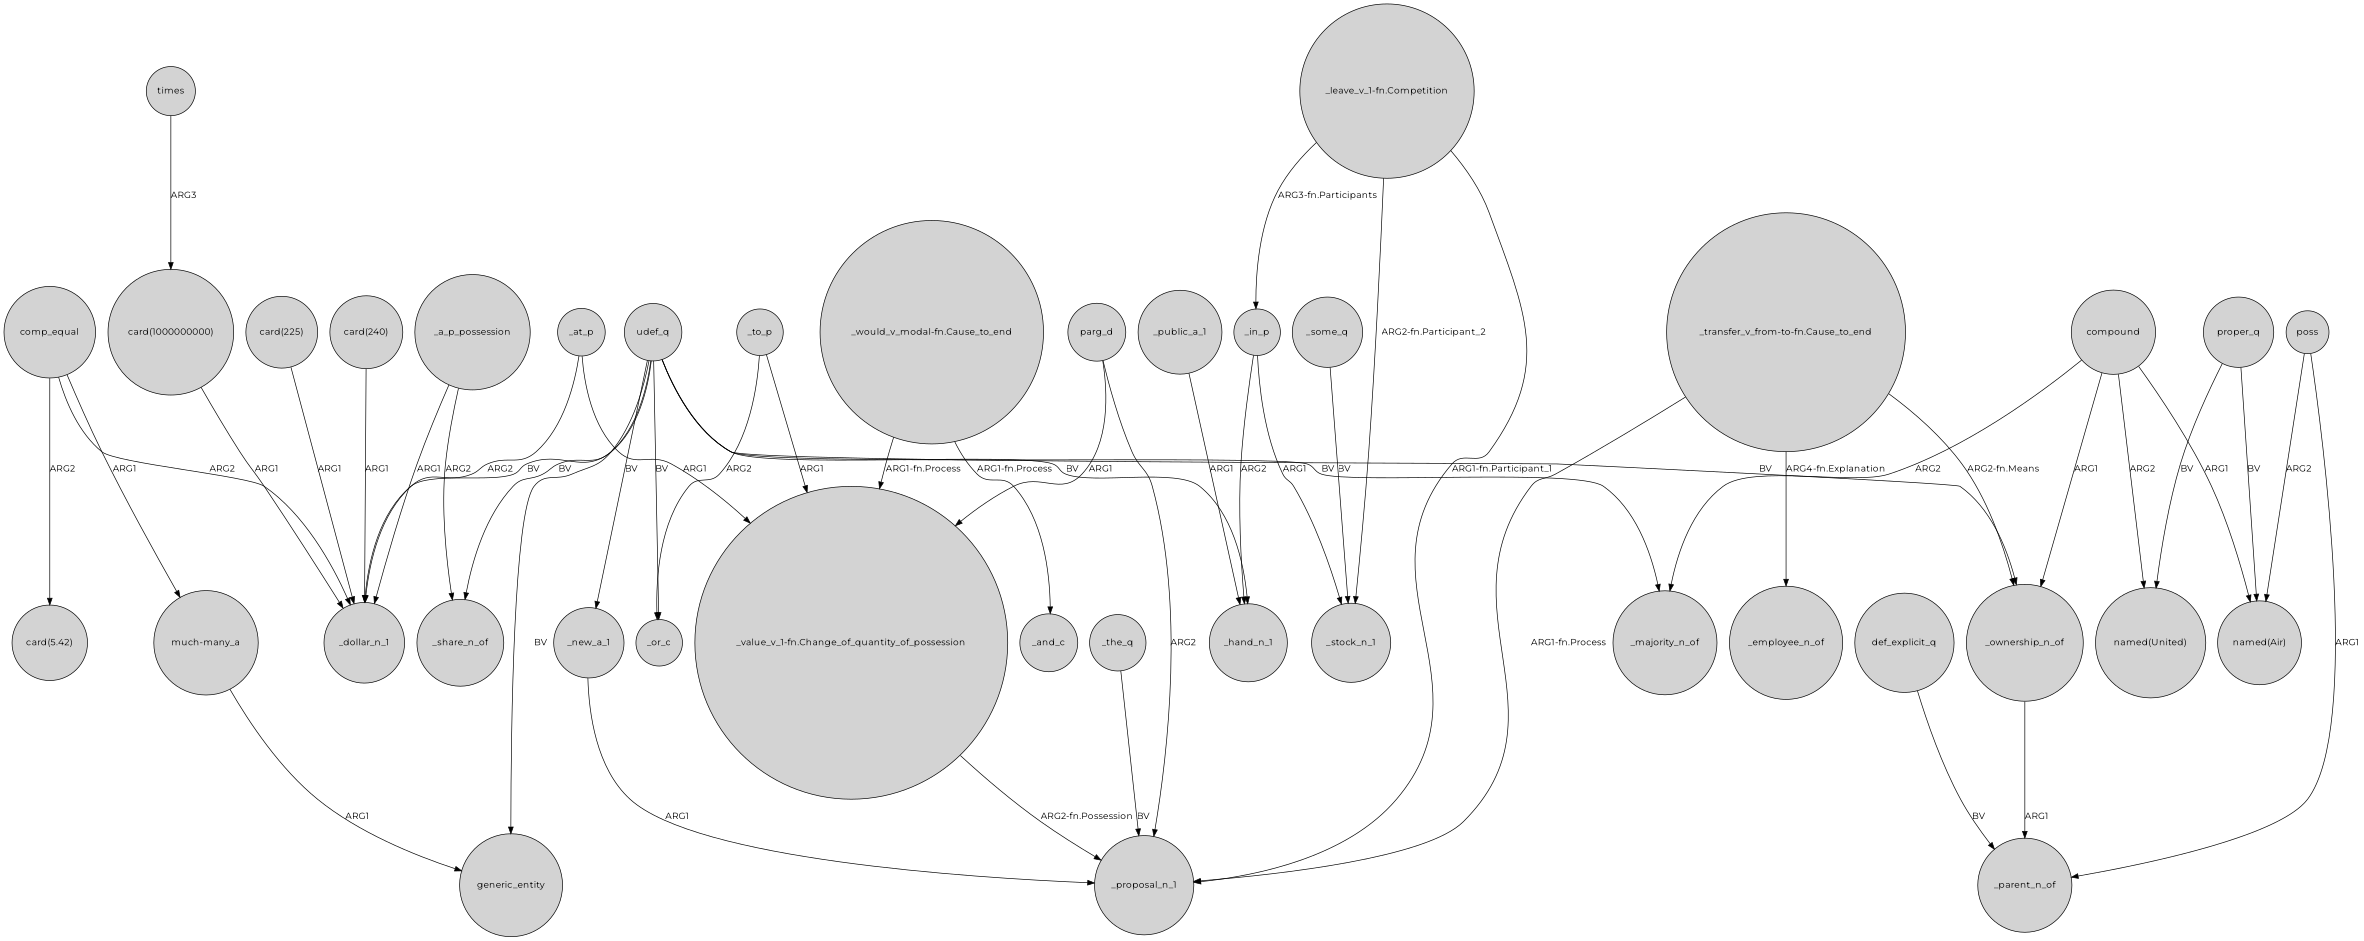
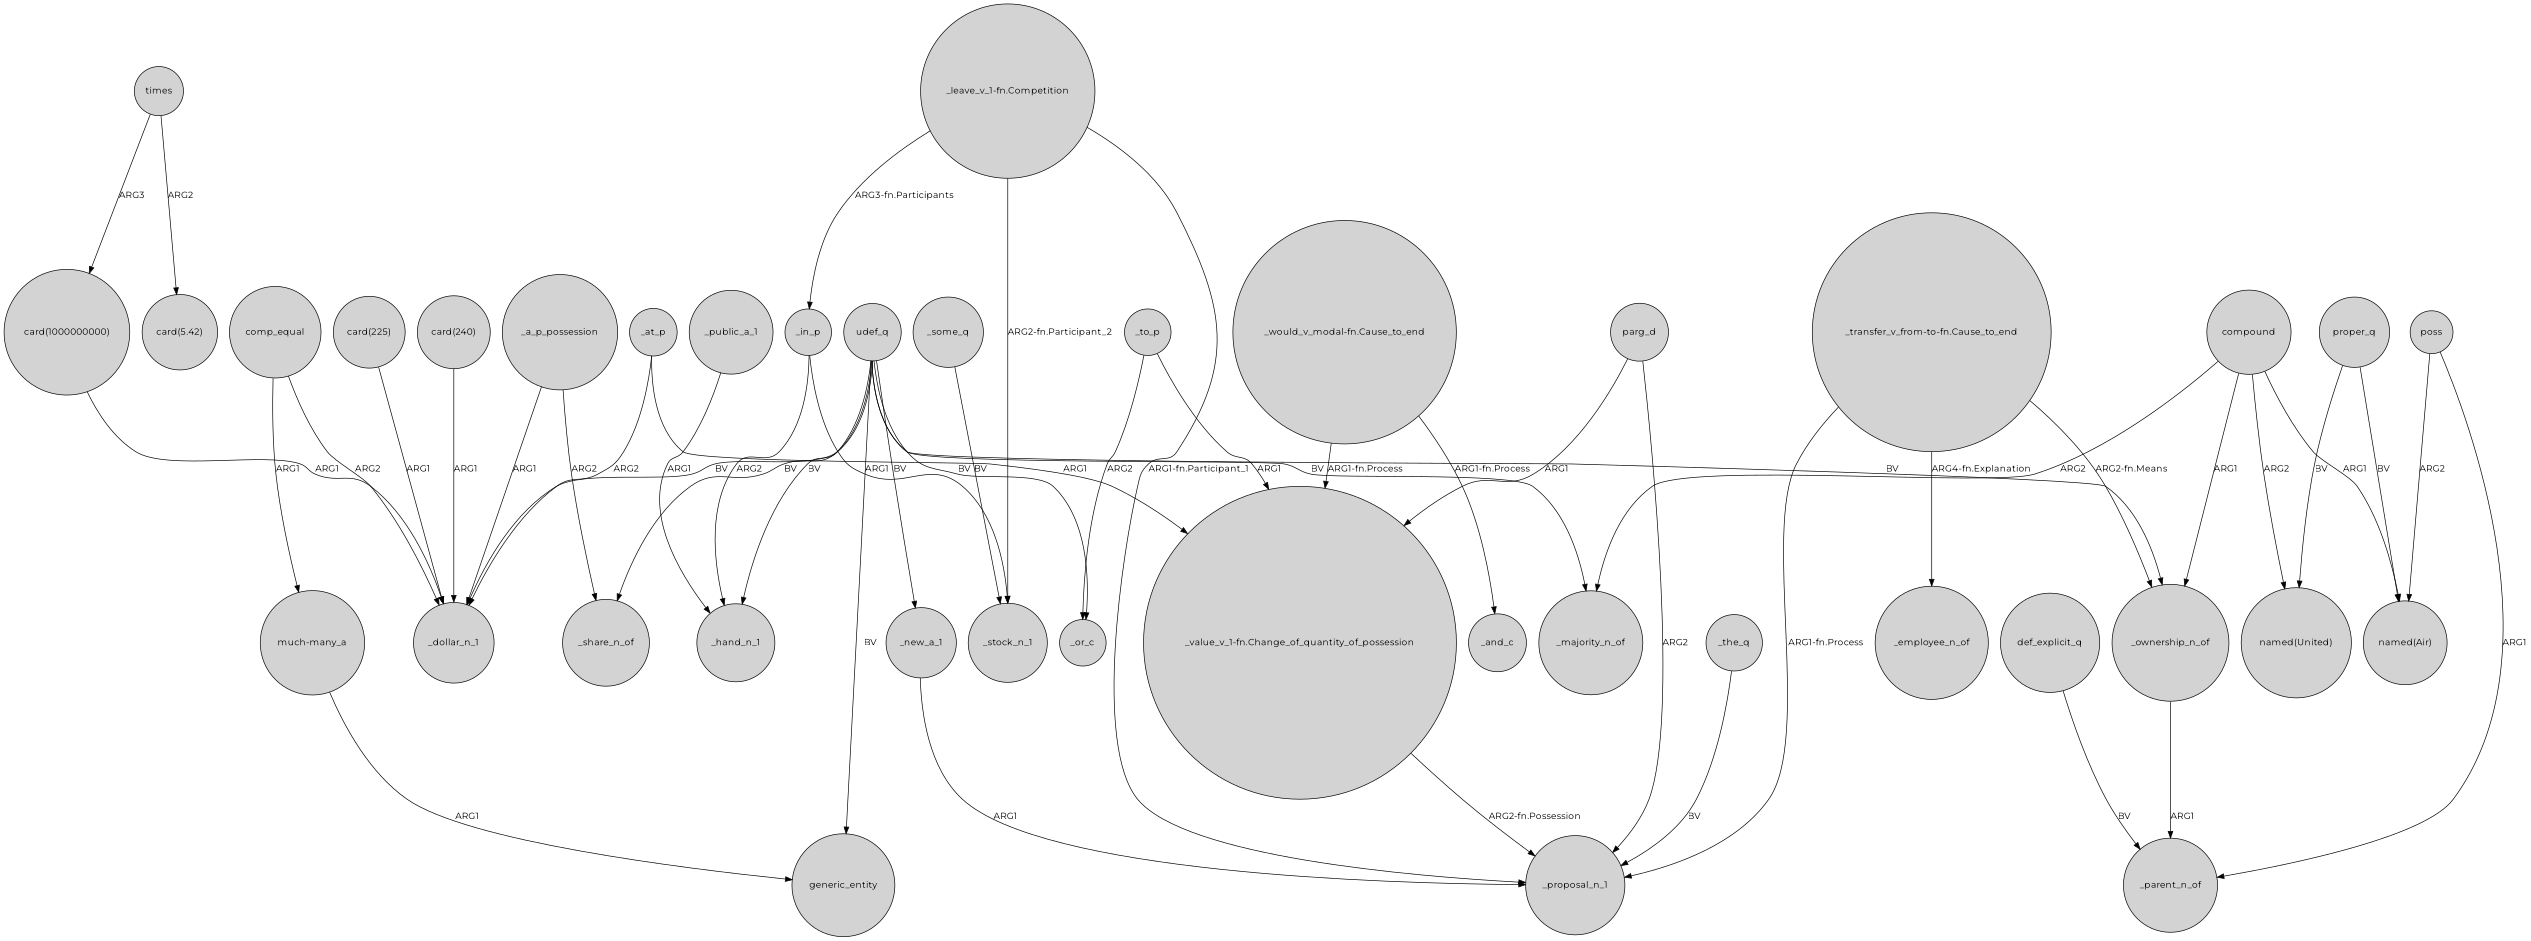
edge "comp_equal" -> "card(5.42)": now "times" -> "card(5.42)"
